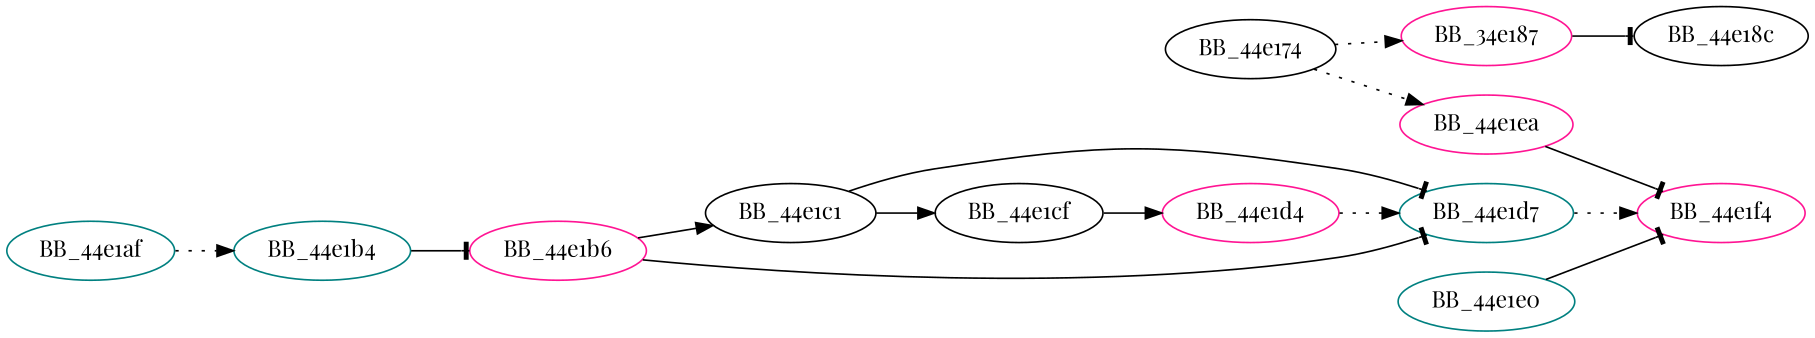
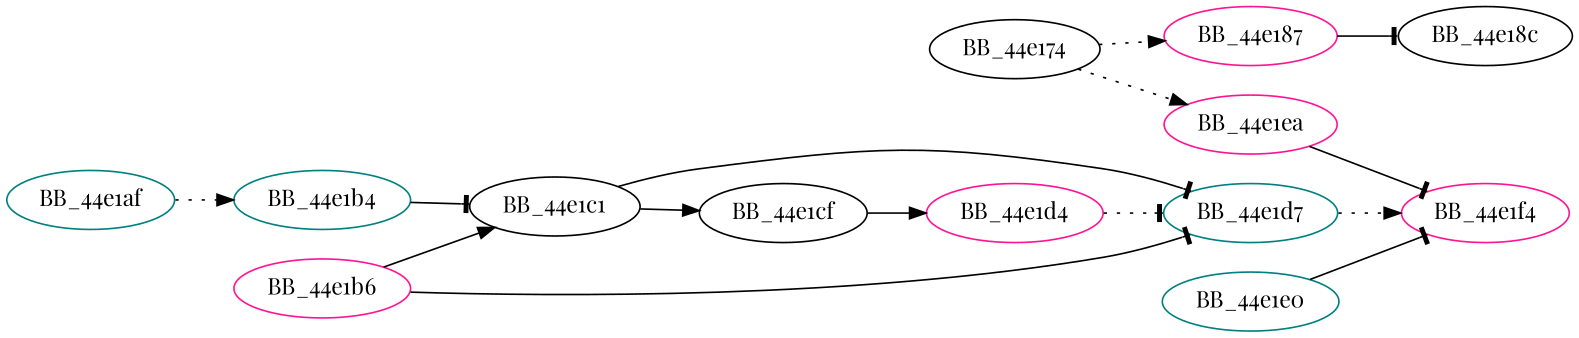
node "BB_34e187": label "BB_34e187" -> "BB_44e187"
edge "BB_44e1d4" -> "BB_44e1d7": arrowhead normal -> tee
edge "BB_44e1b4" -> "BB_44e1b6": now "BB_44e1b4" -> "BB_44e1c1"
